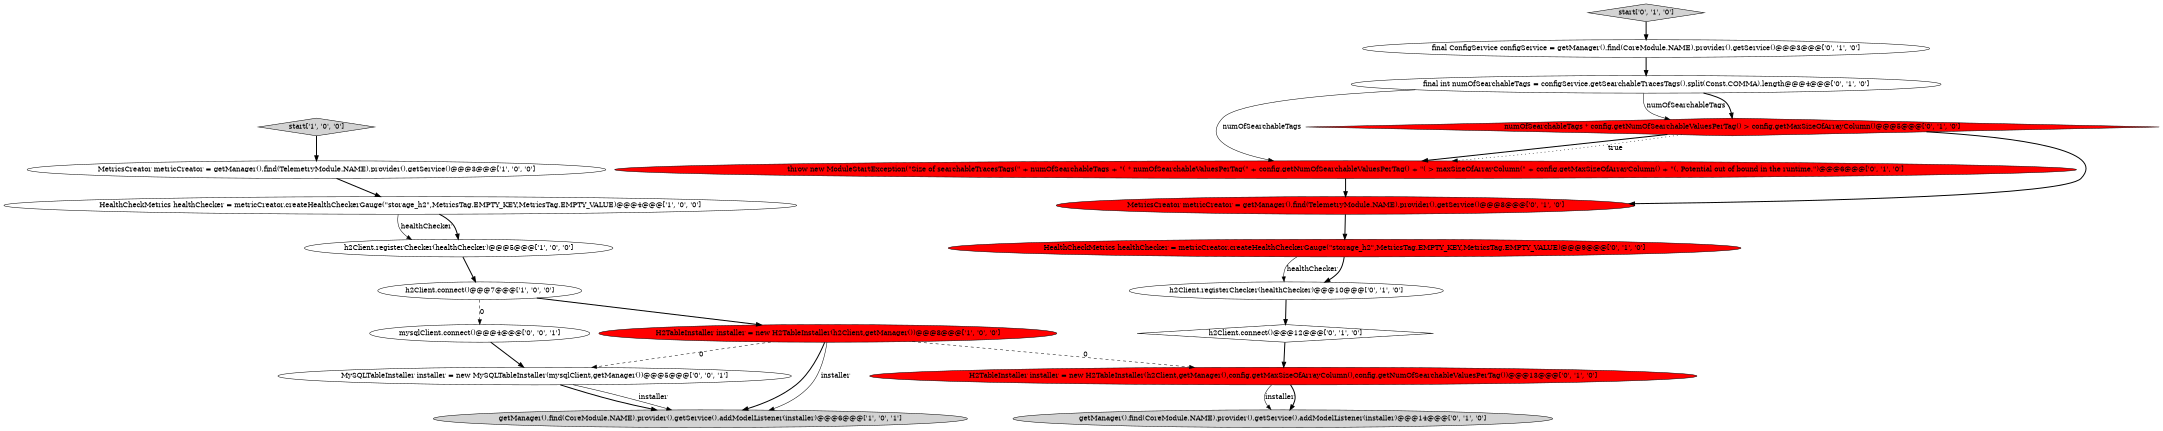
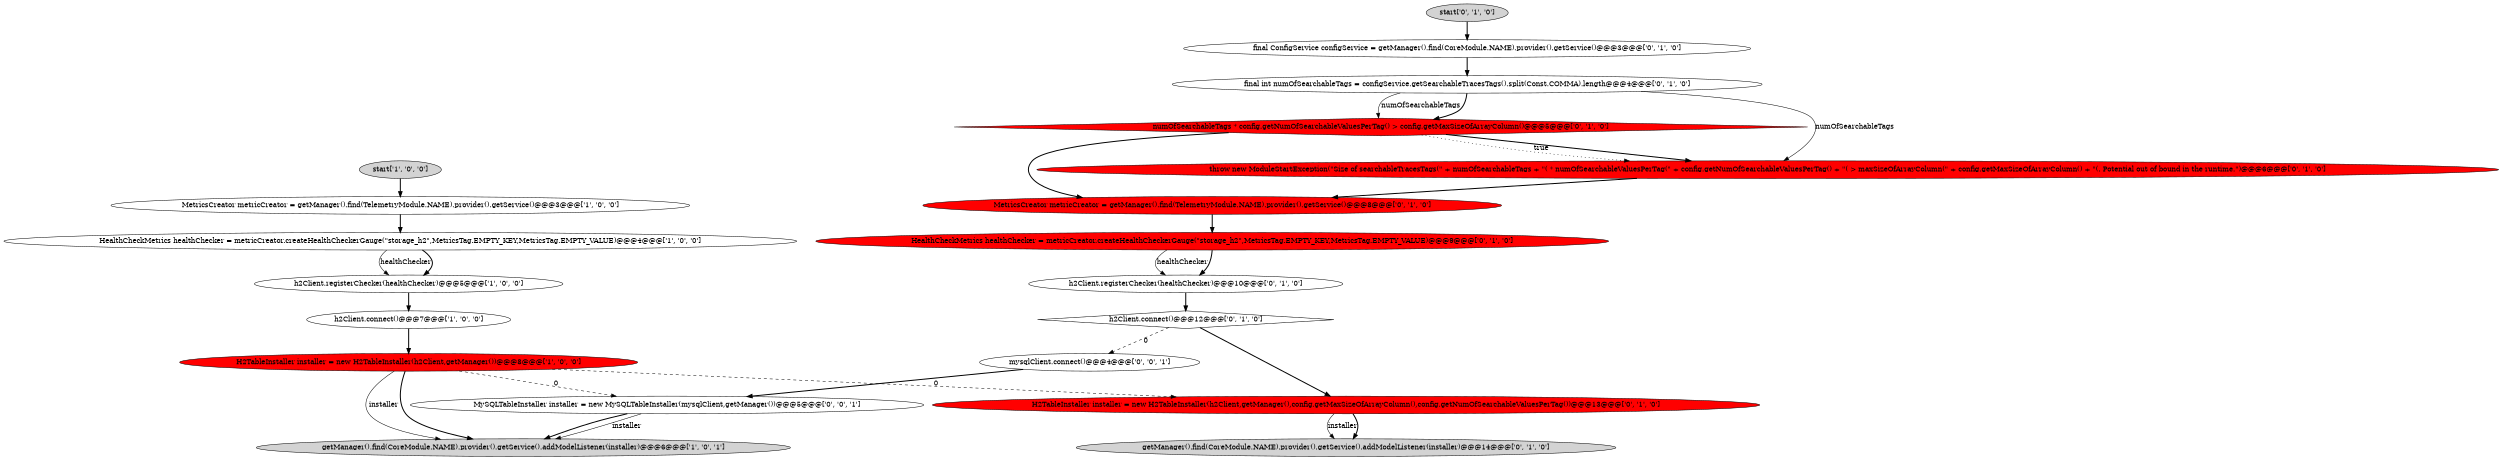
node "start['0', '1', '0']": shape diamond -> ellipse
node "start['1', '0', '0']": shape diamond -> ellipse
edge "h2Client.connect()@@@7@@@['1', '0', '0']" -> "mysqlClient.connect()@@@4@@@['0', '0', '1']": now "h2Client.connect()@@@12@@@['0', '1', '0']" -> "mysqlClient.connect()@@@4@@@['0', '0', '1']"
